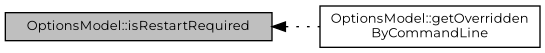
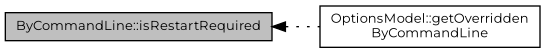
node "OptionsModel::isRestartRequired": label "OptionsModel::isRestartRequired" -> "ByCommandLine::isRestartRequired"
